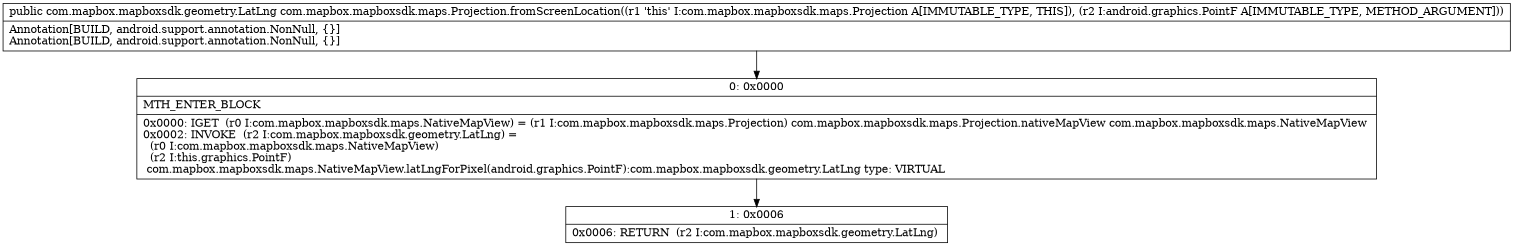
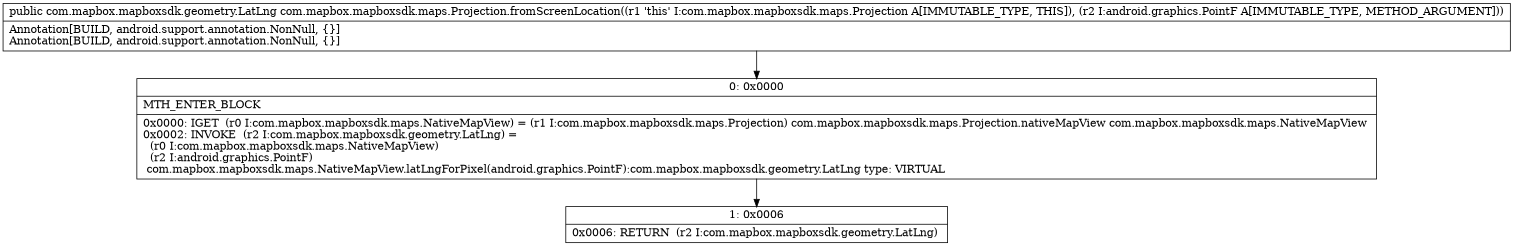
node "0: 0x0000": text "(r2 I:this.graphics.PointF)" -> "(r2 I:android.graphics.PointF)"
